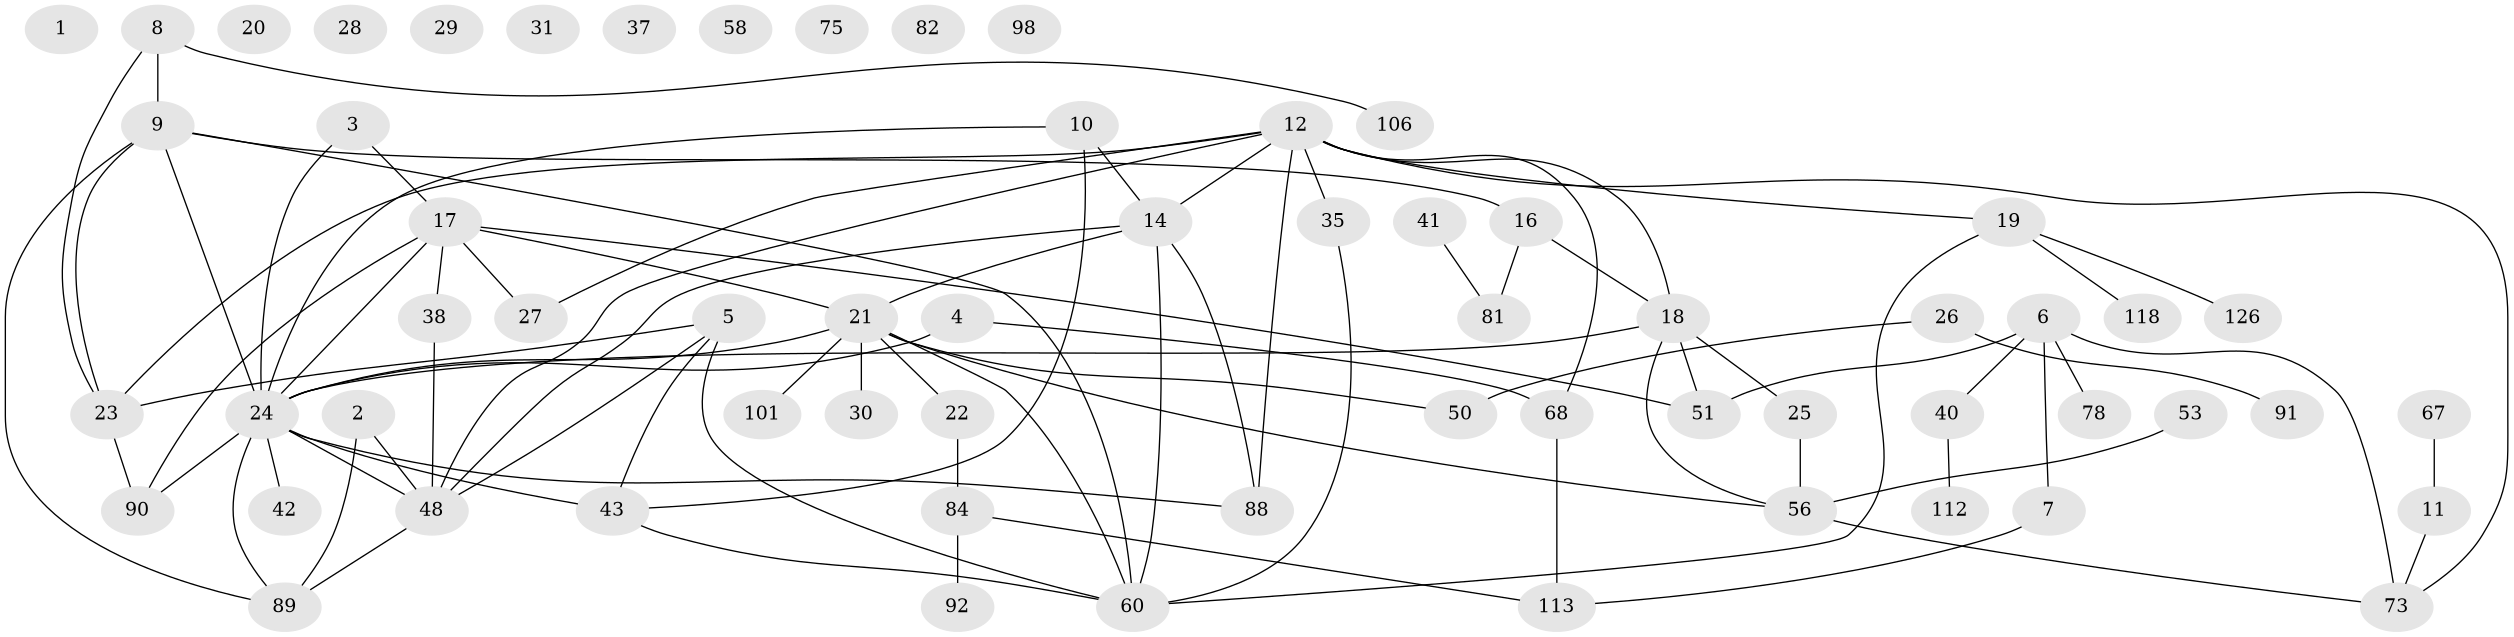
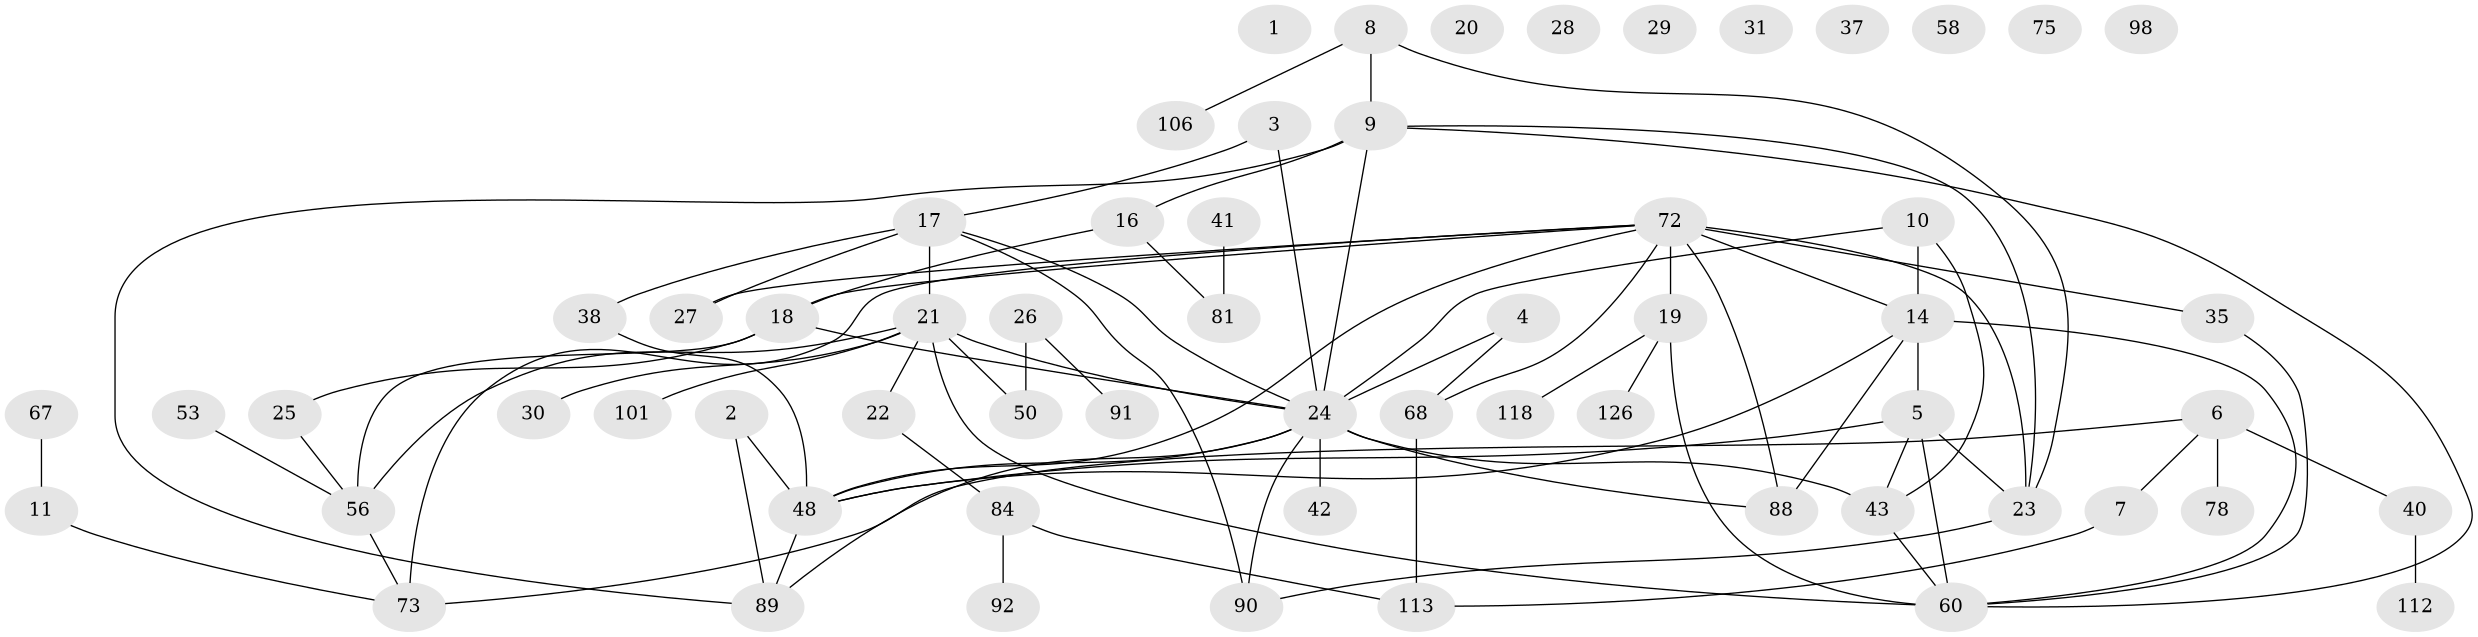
node "82": removed
node "12": label "12" -> "72"
edge "14" -- "21": now "14" -- "5"
node "51": removed
